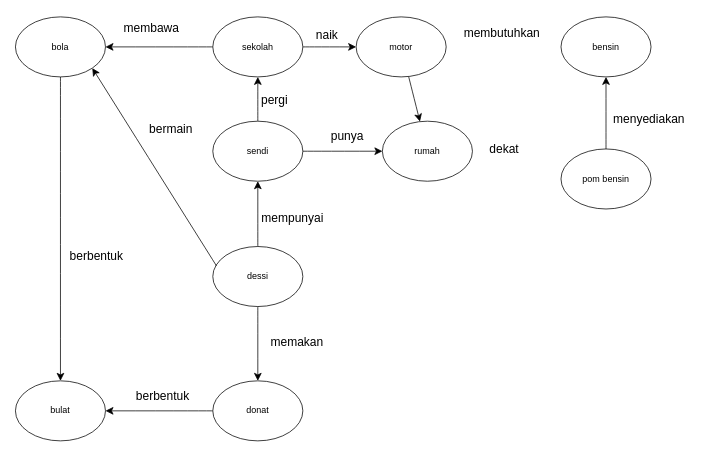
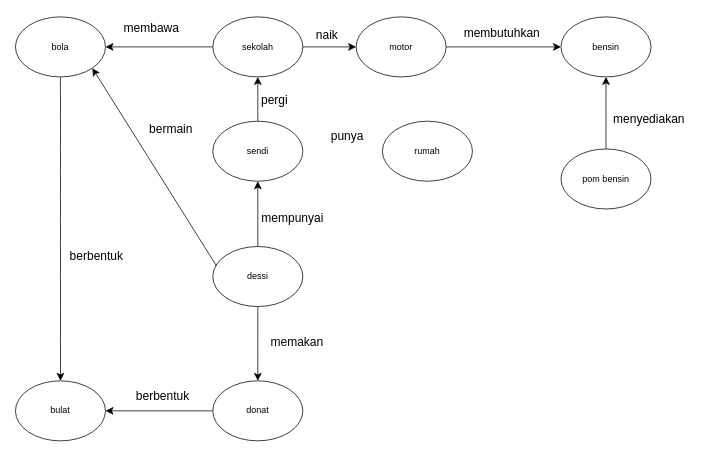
edge "motor" -> "rumah": now "motor" -> "bensin"
node "dekat": removed
edge "sendi" -> "rumah": removed
